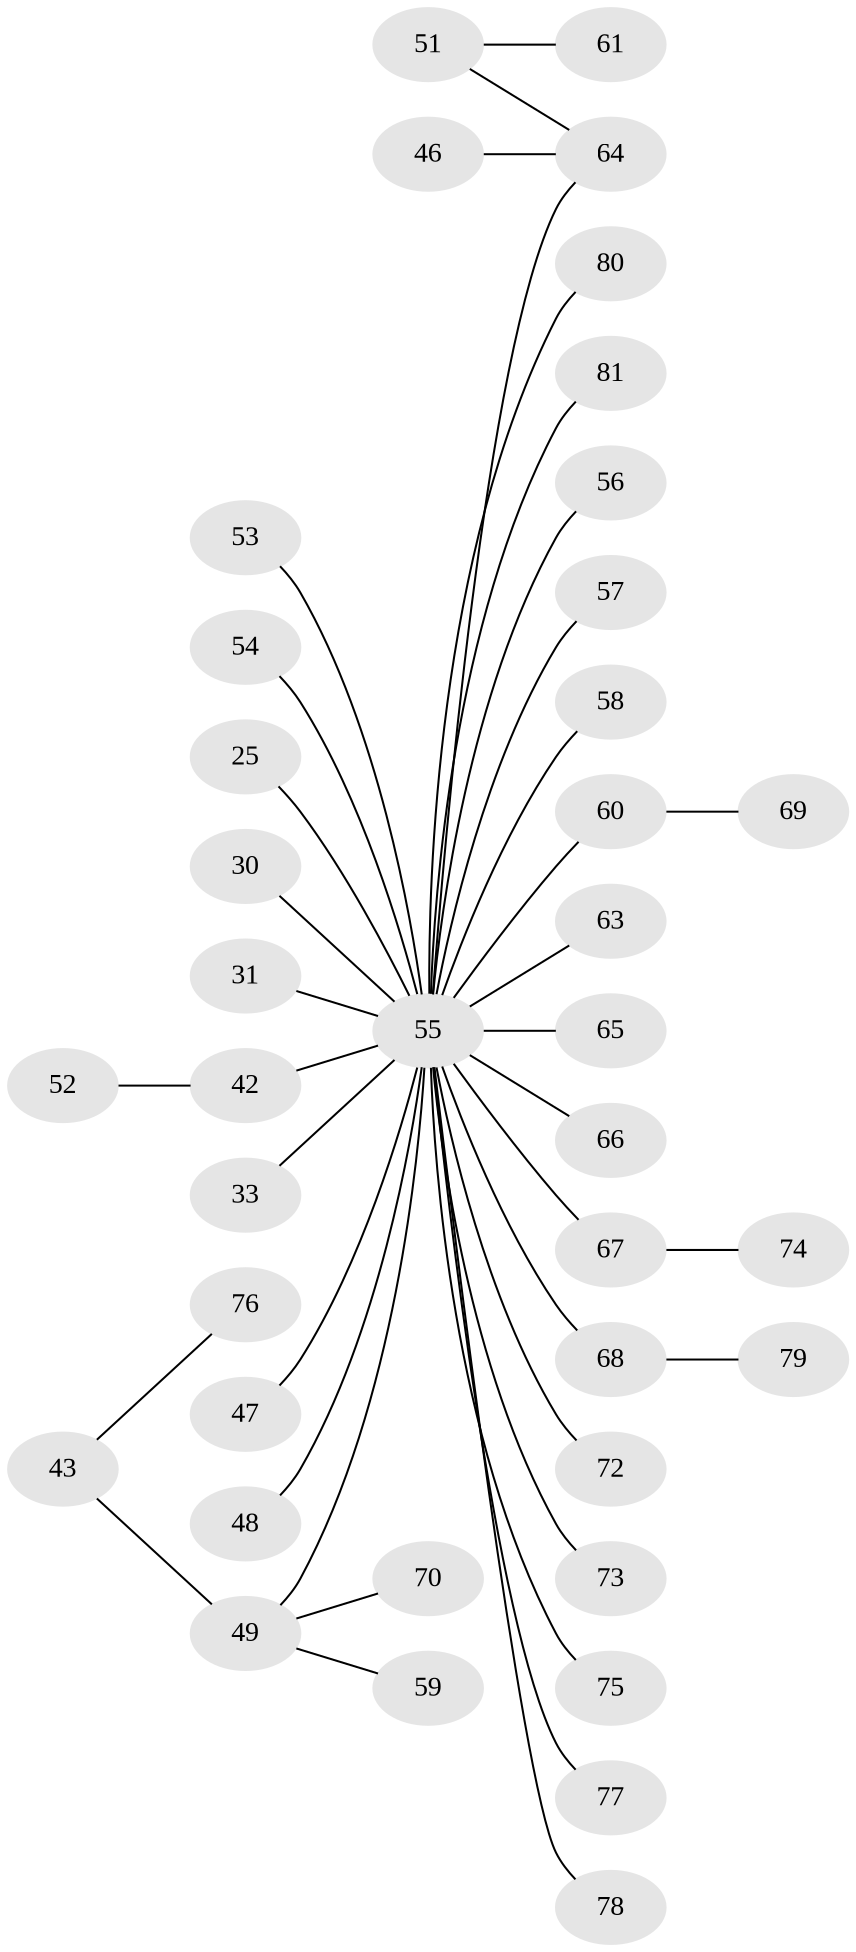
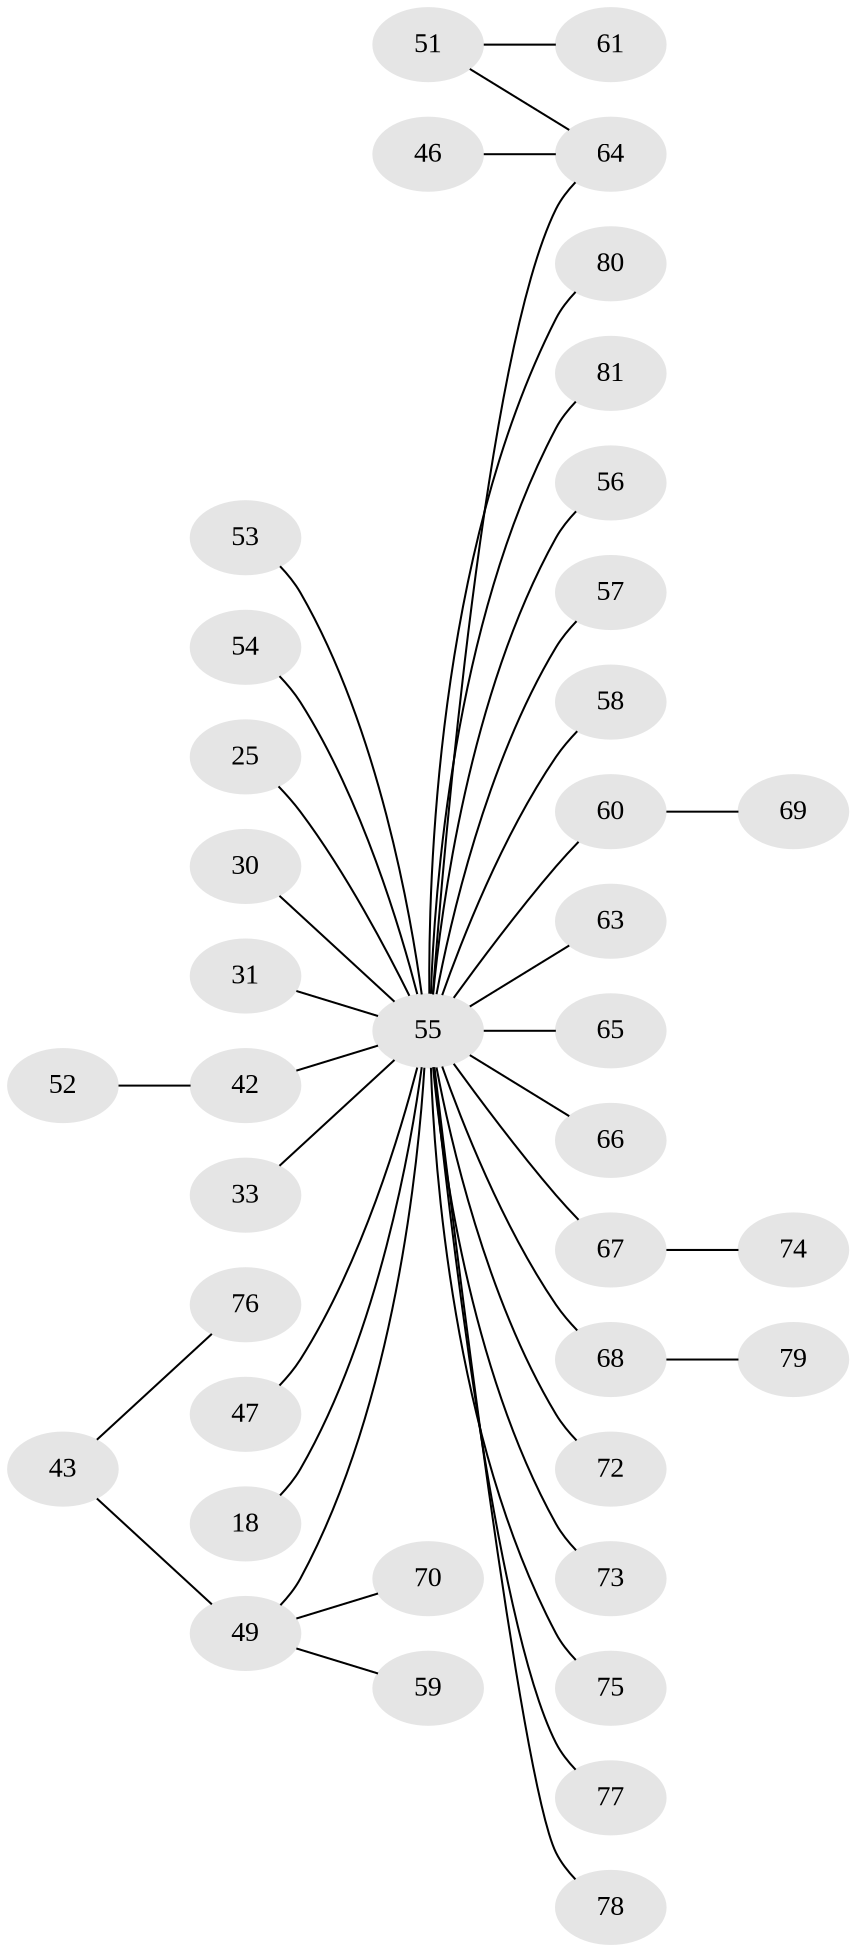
node "48": label "48" -> "18"
